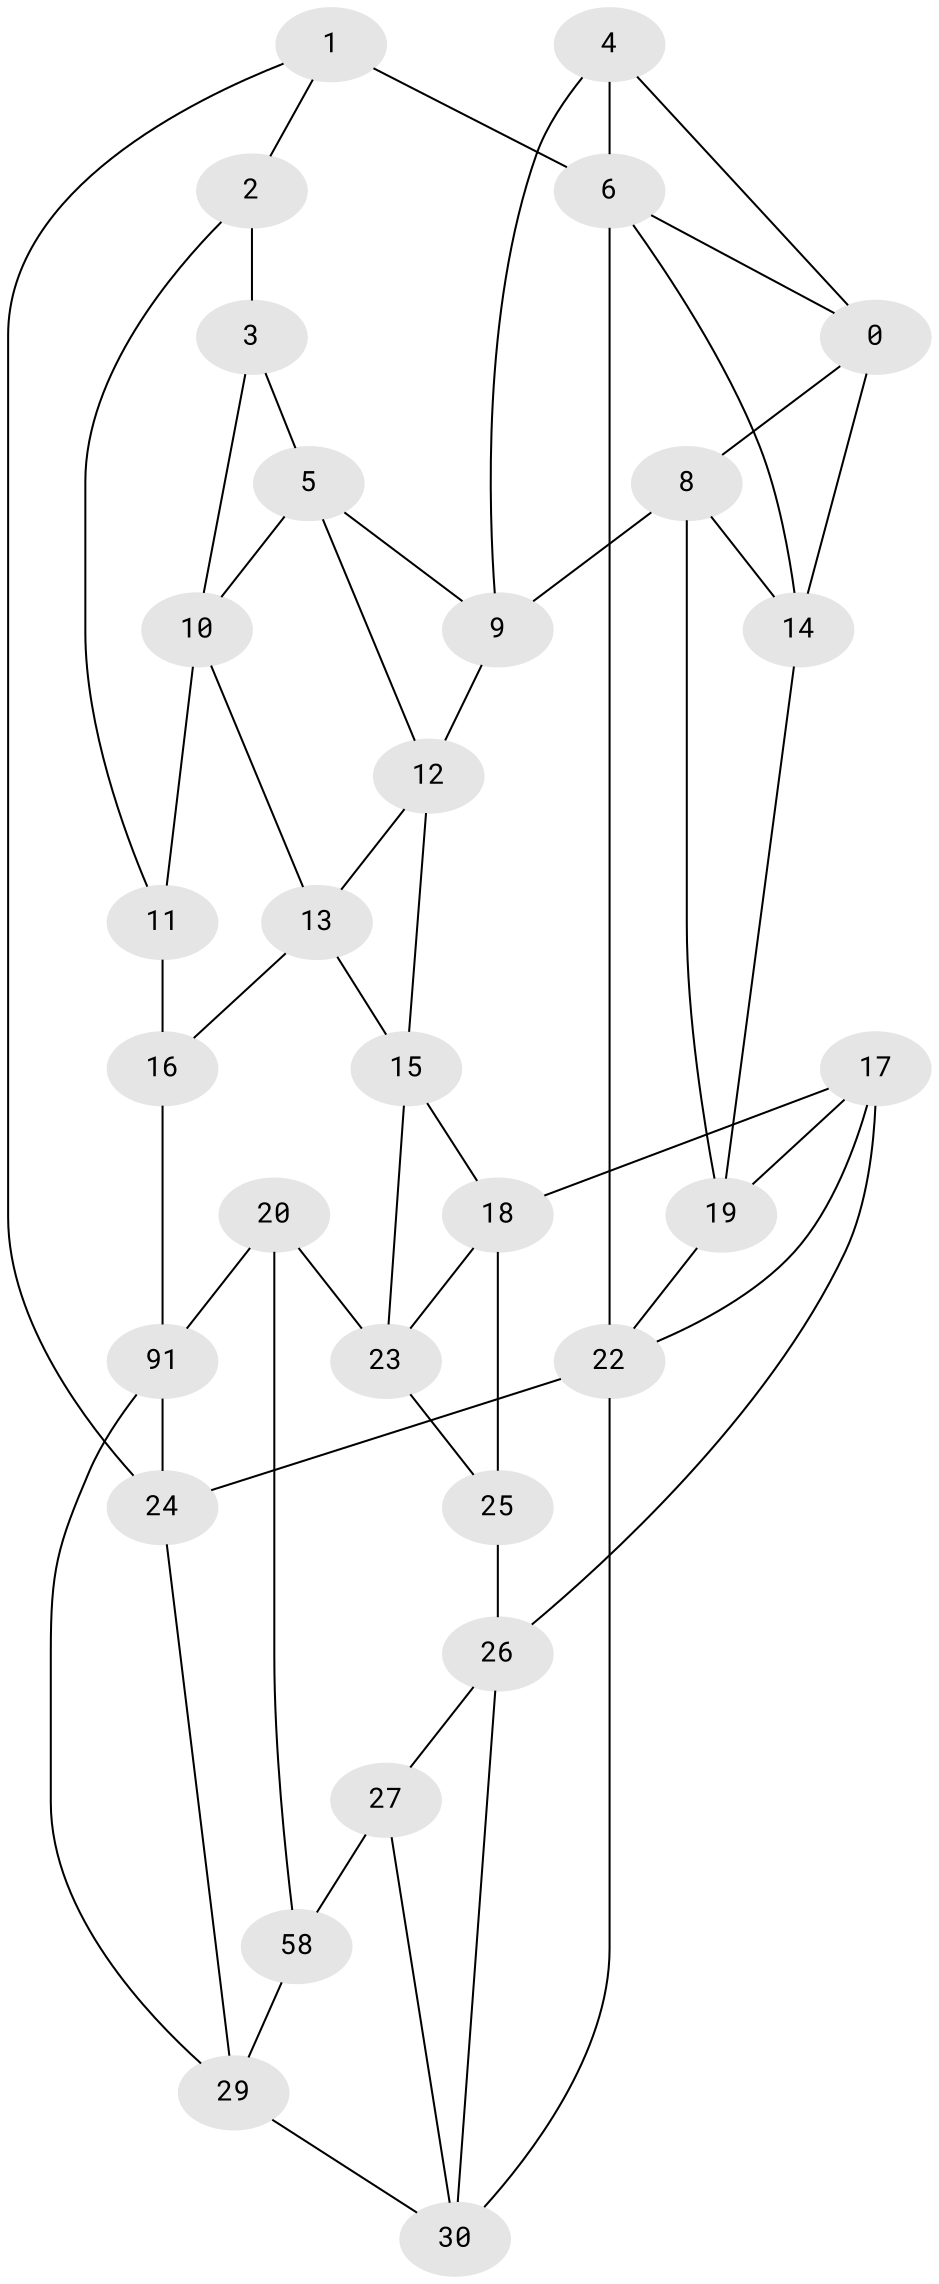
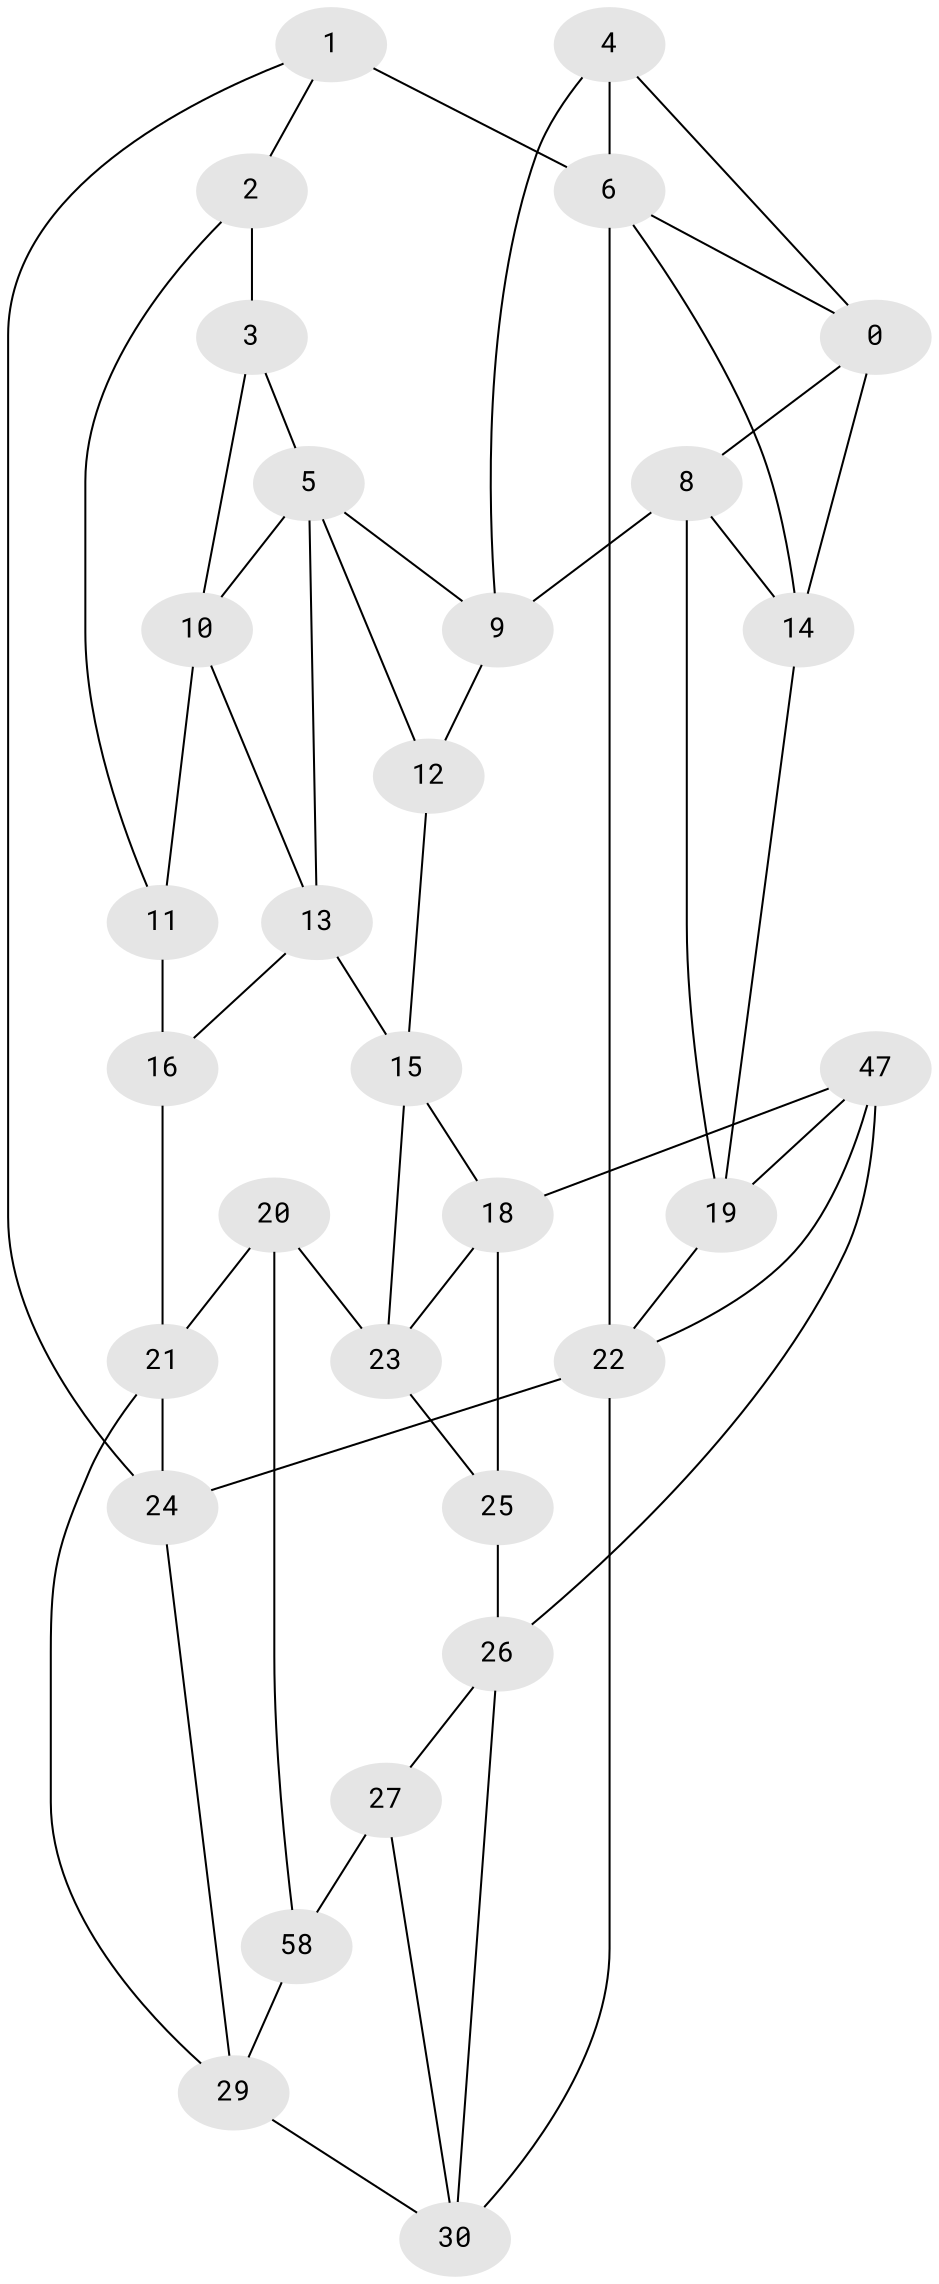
edge "12" -- "13": now "5" -- "13"
node "17": label "17" -> "47"
node "91": label "91" -> "21"
